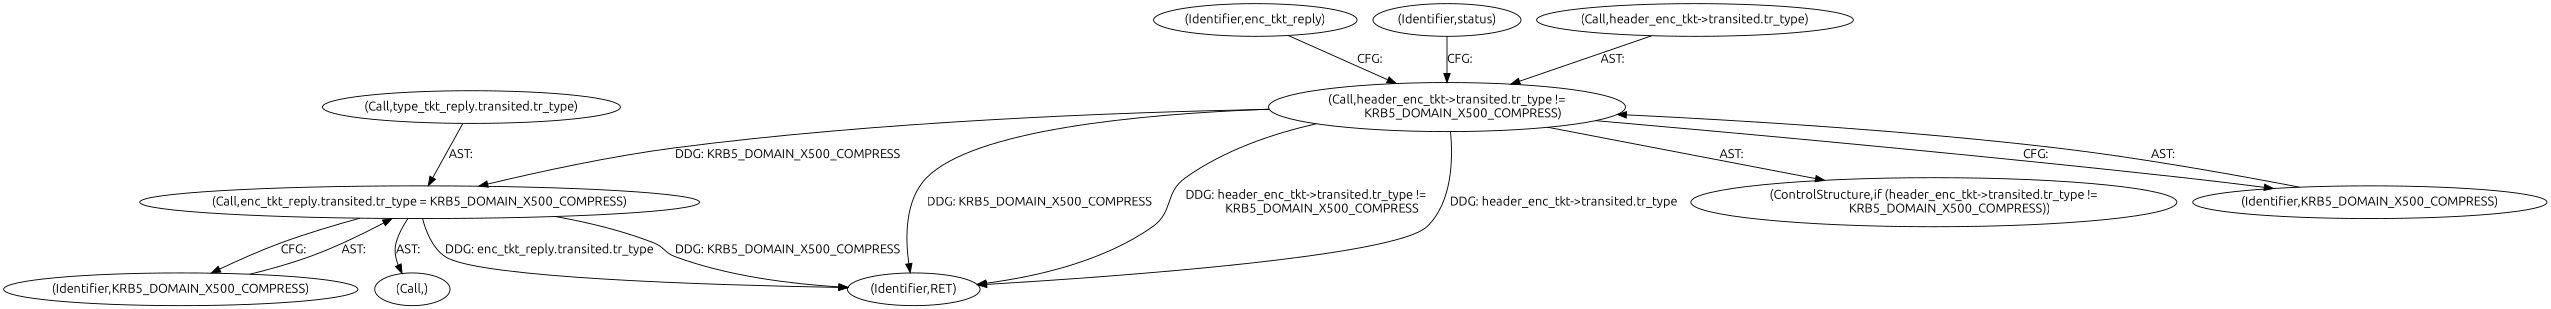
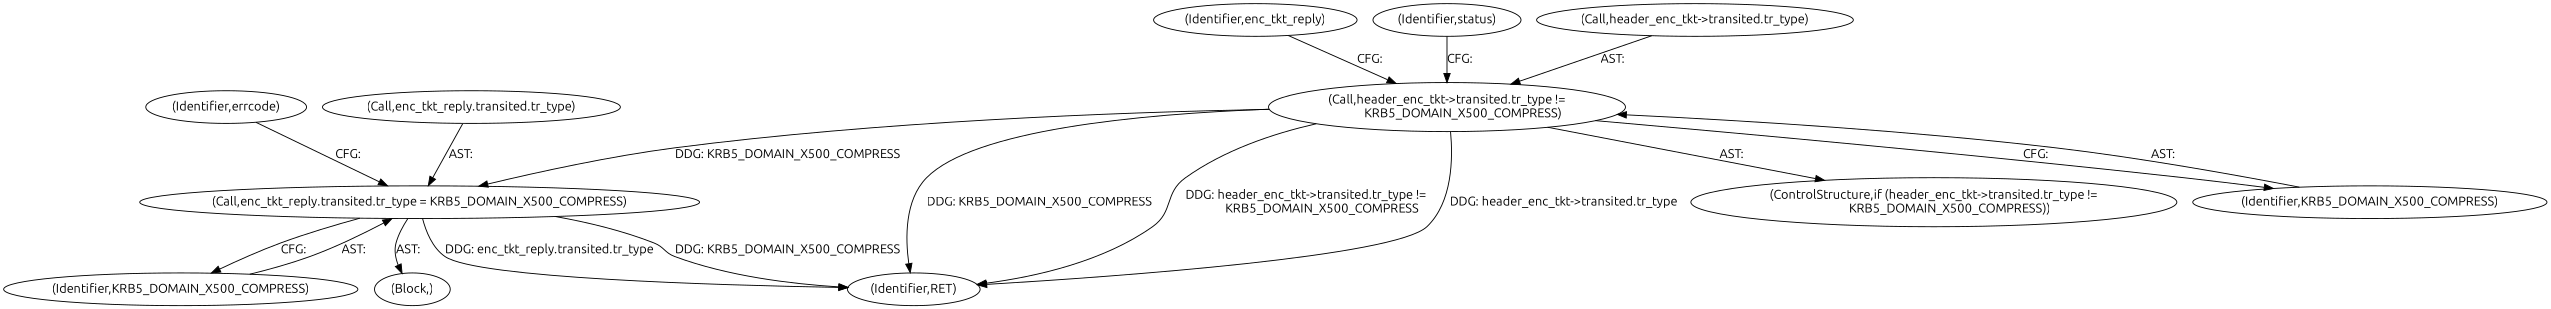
node "(Identifier,errcode)": added
node "(Call,type_tkt_reply.transited.tr_type)": label "(Call,type_tkt_reply.transited.tr_type)" -> "(Call,enc_tkt_reply.transited.tr_type)"
node "(Call,)": label "(Call,)" -> "(Block,)"
